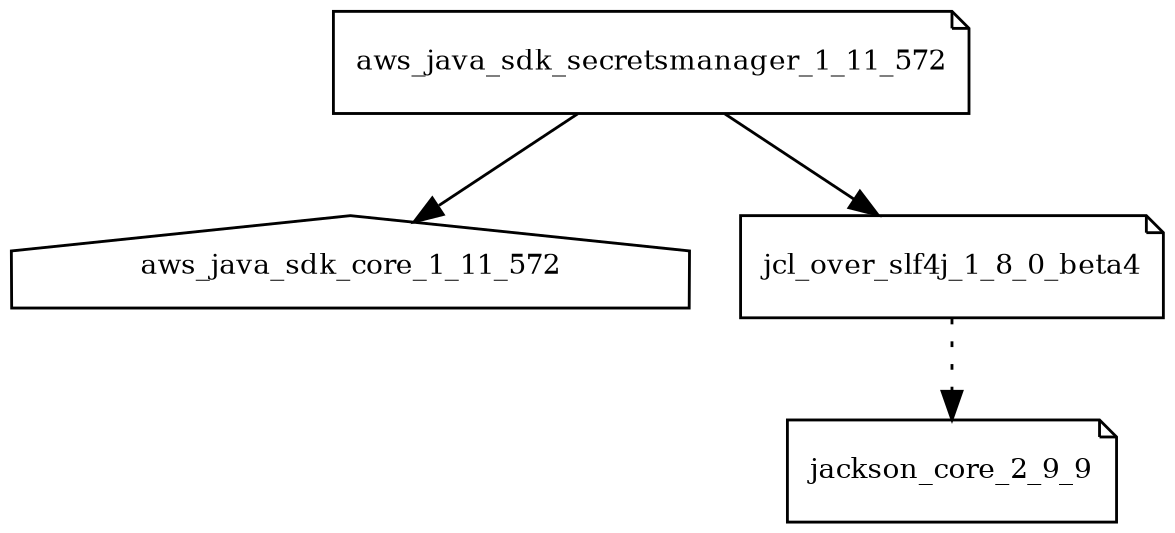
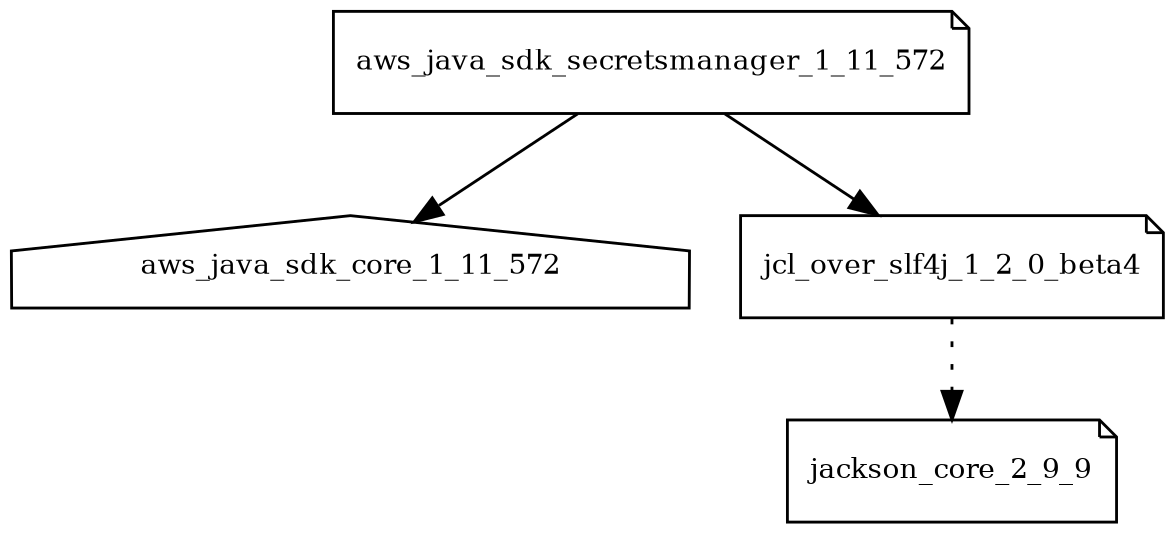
node "jcl_over_slf4j_1_8_0_beta4": label "jcl_over_slf4j_1_8_0_beta4" -> "jcl_over_slf4j_1_2_0_beta4"
